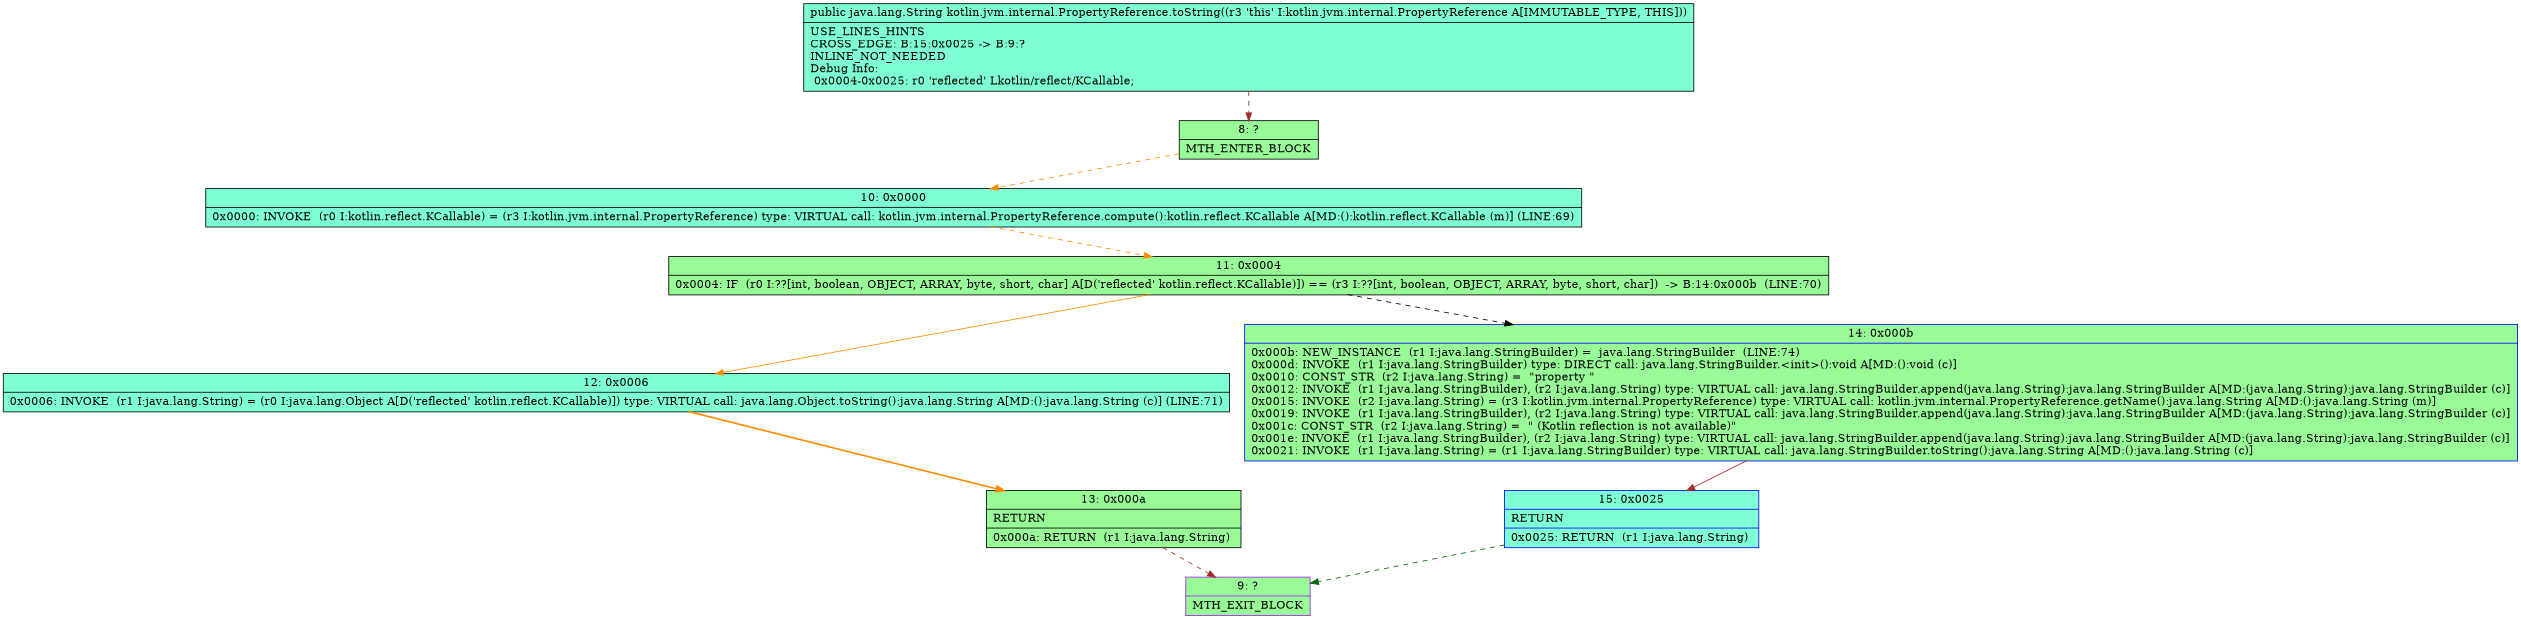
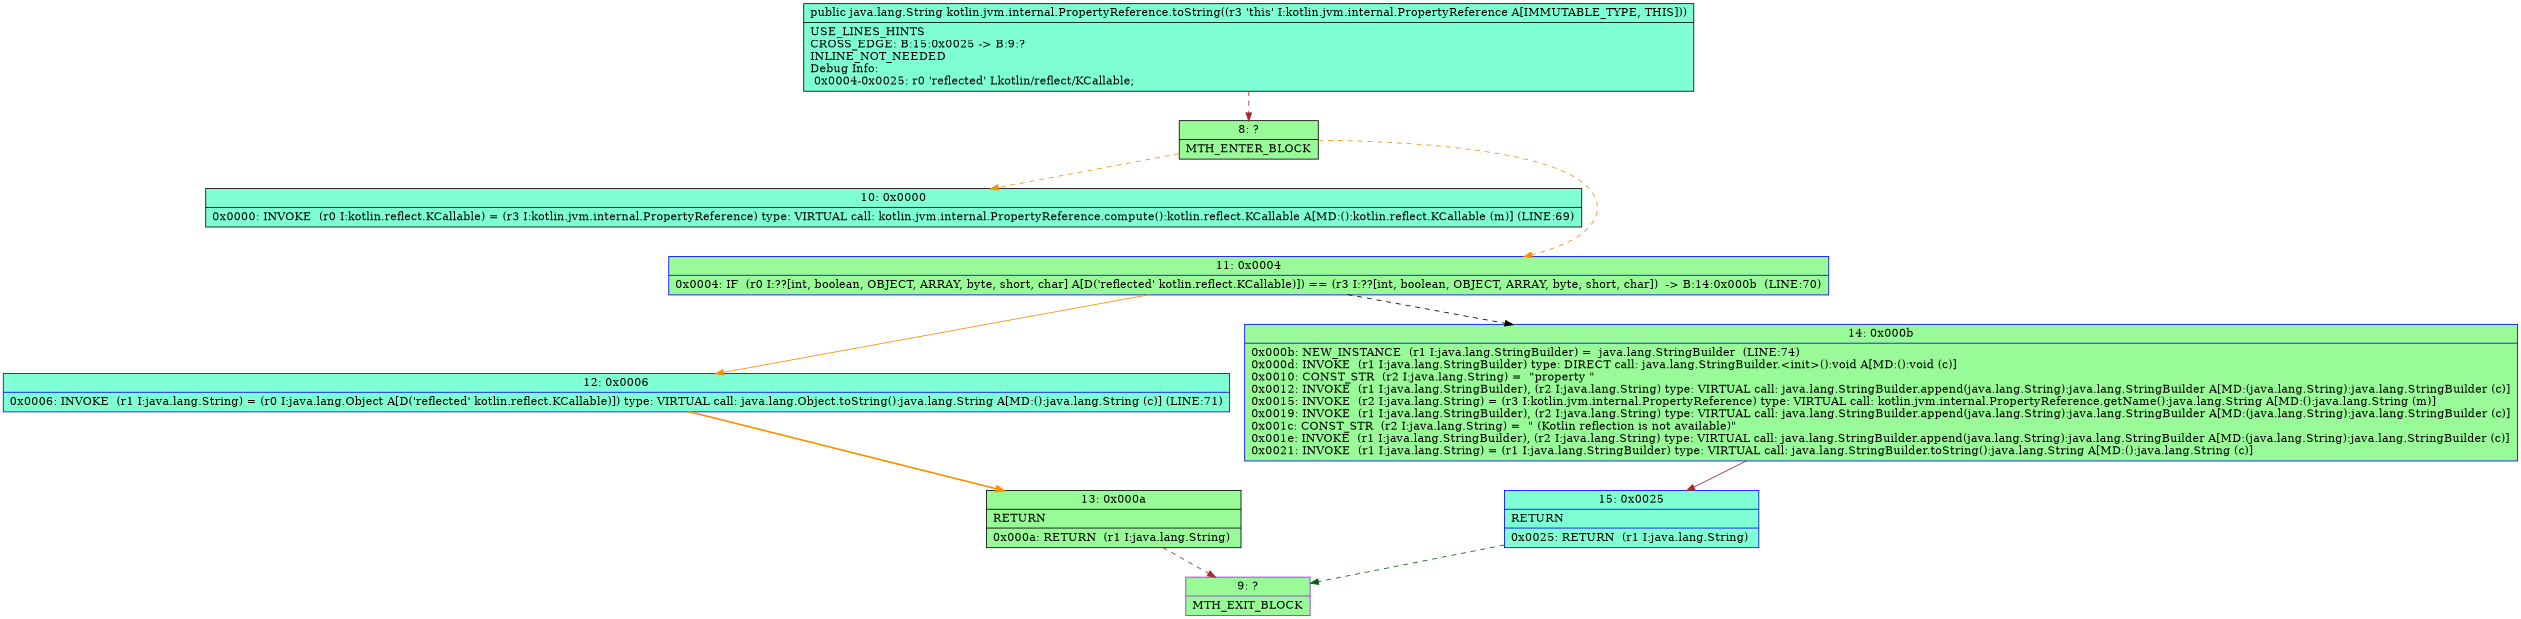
edge "10: 0x0000" -> "11: 0x0004": now "8: ?" -> "11: 0x0004"
node "11: 0x0004": color black -> blue
node "12: 0x0006": color black -> blue
